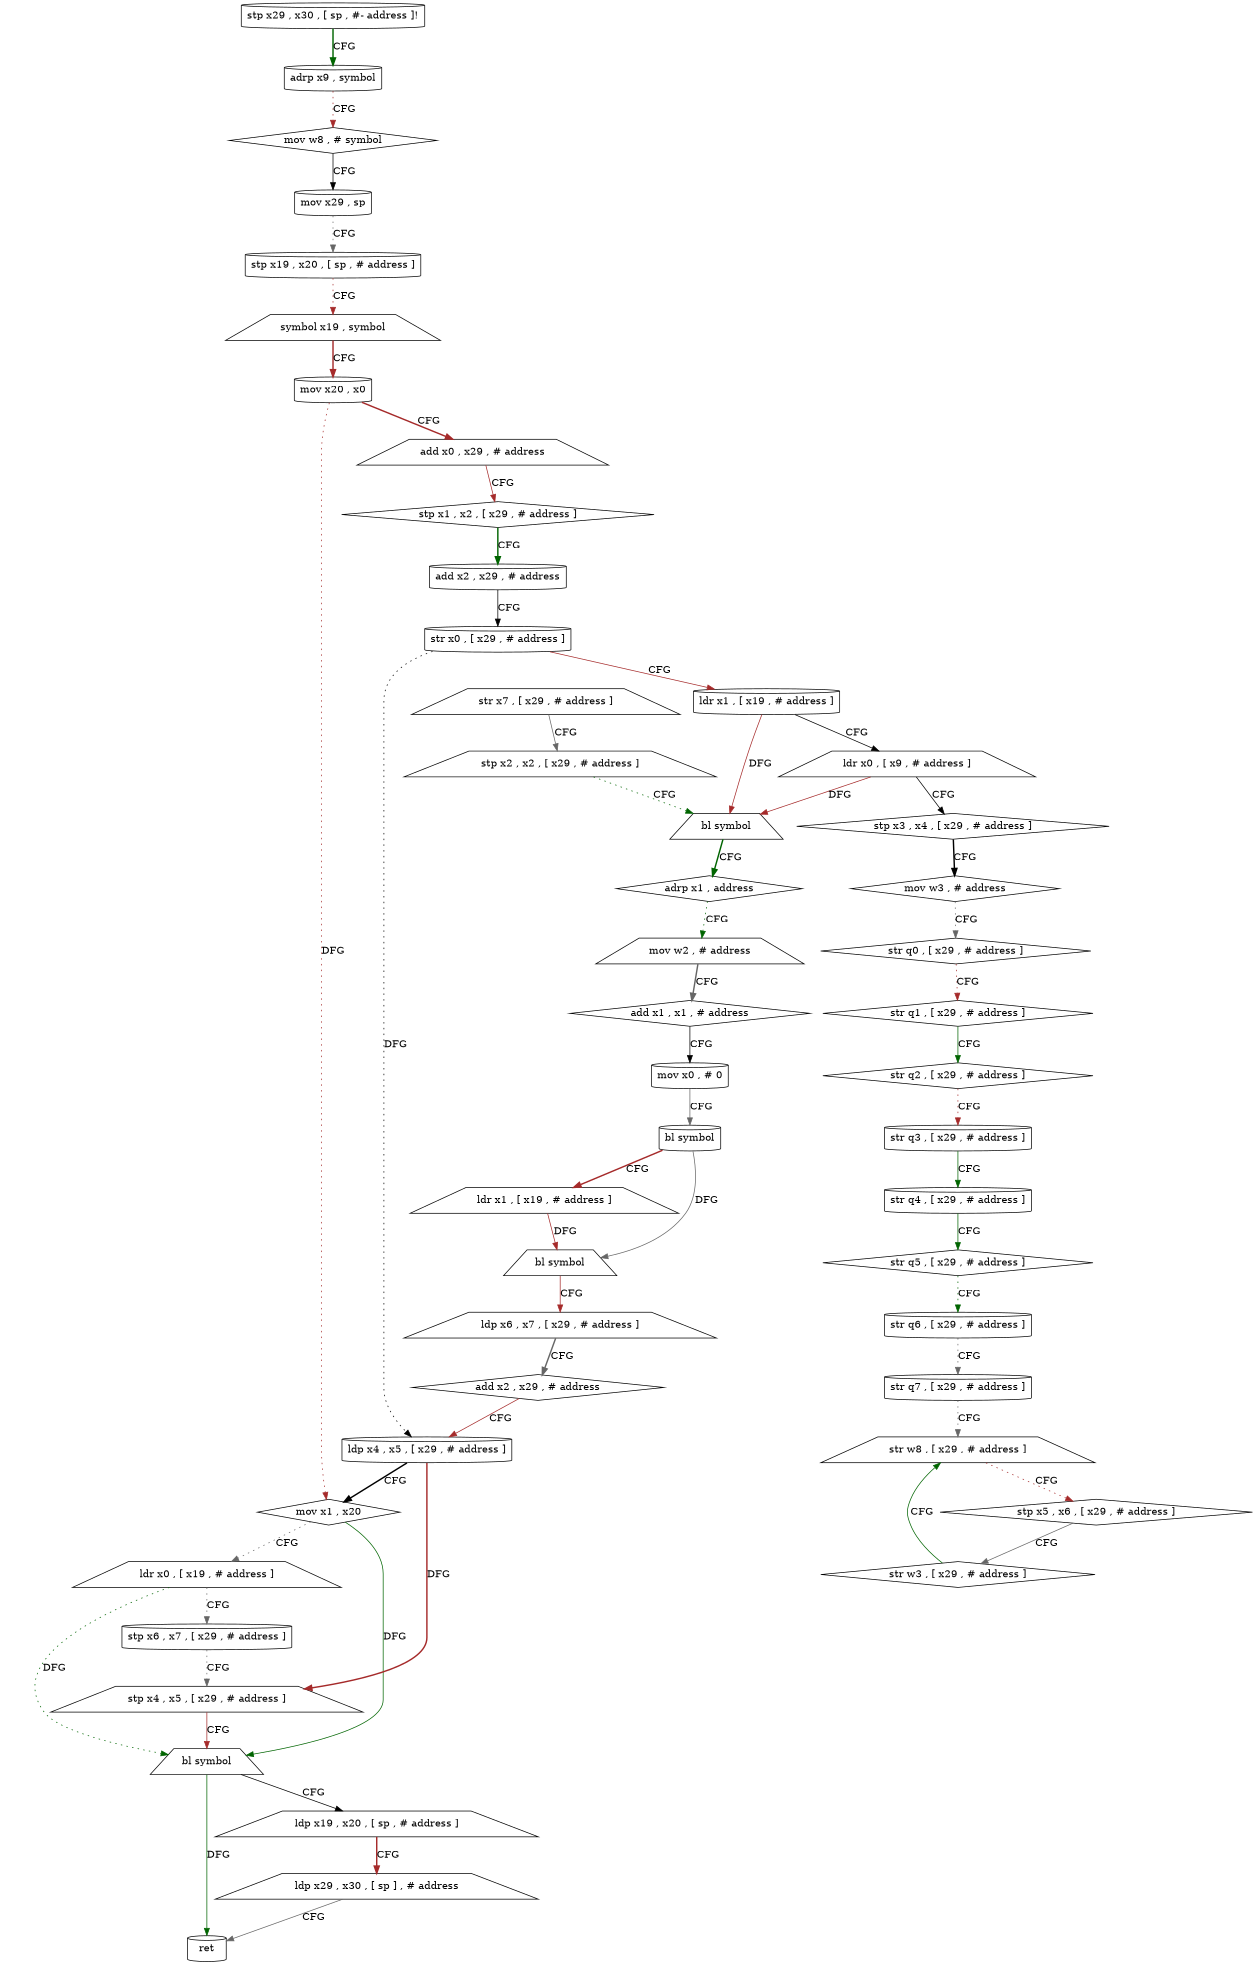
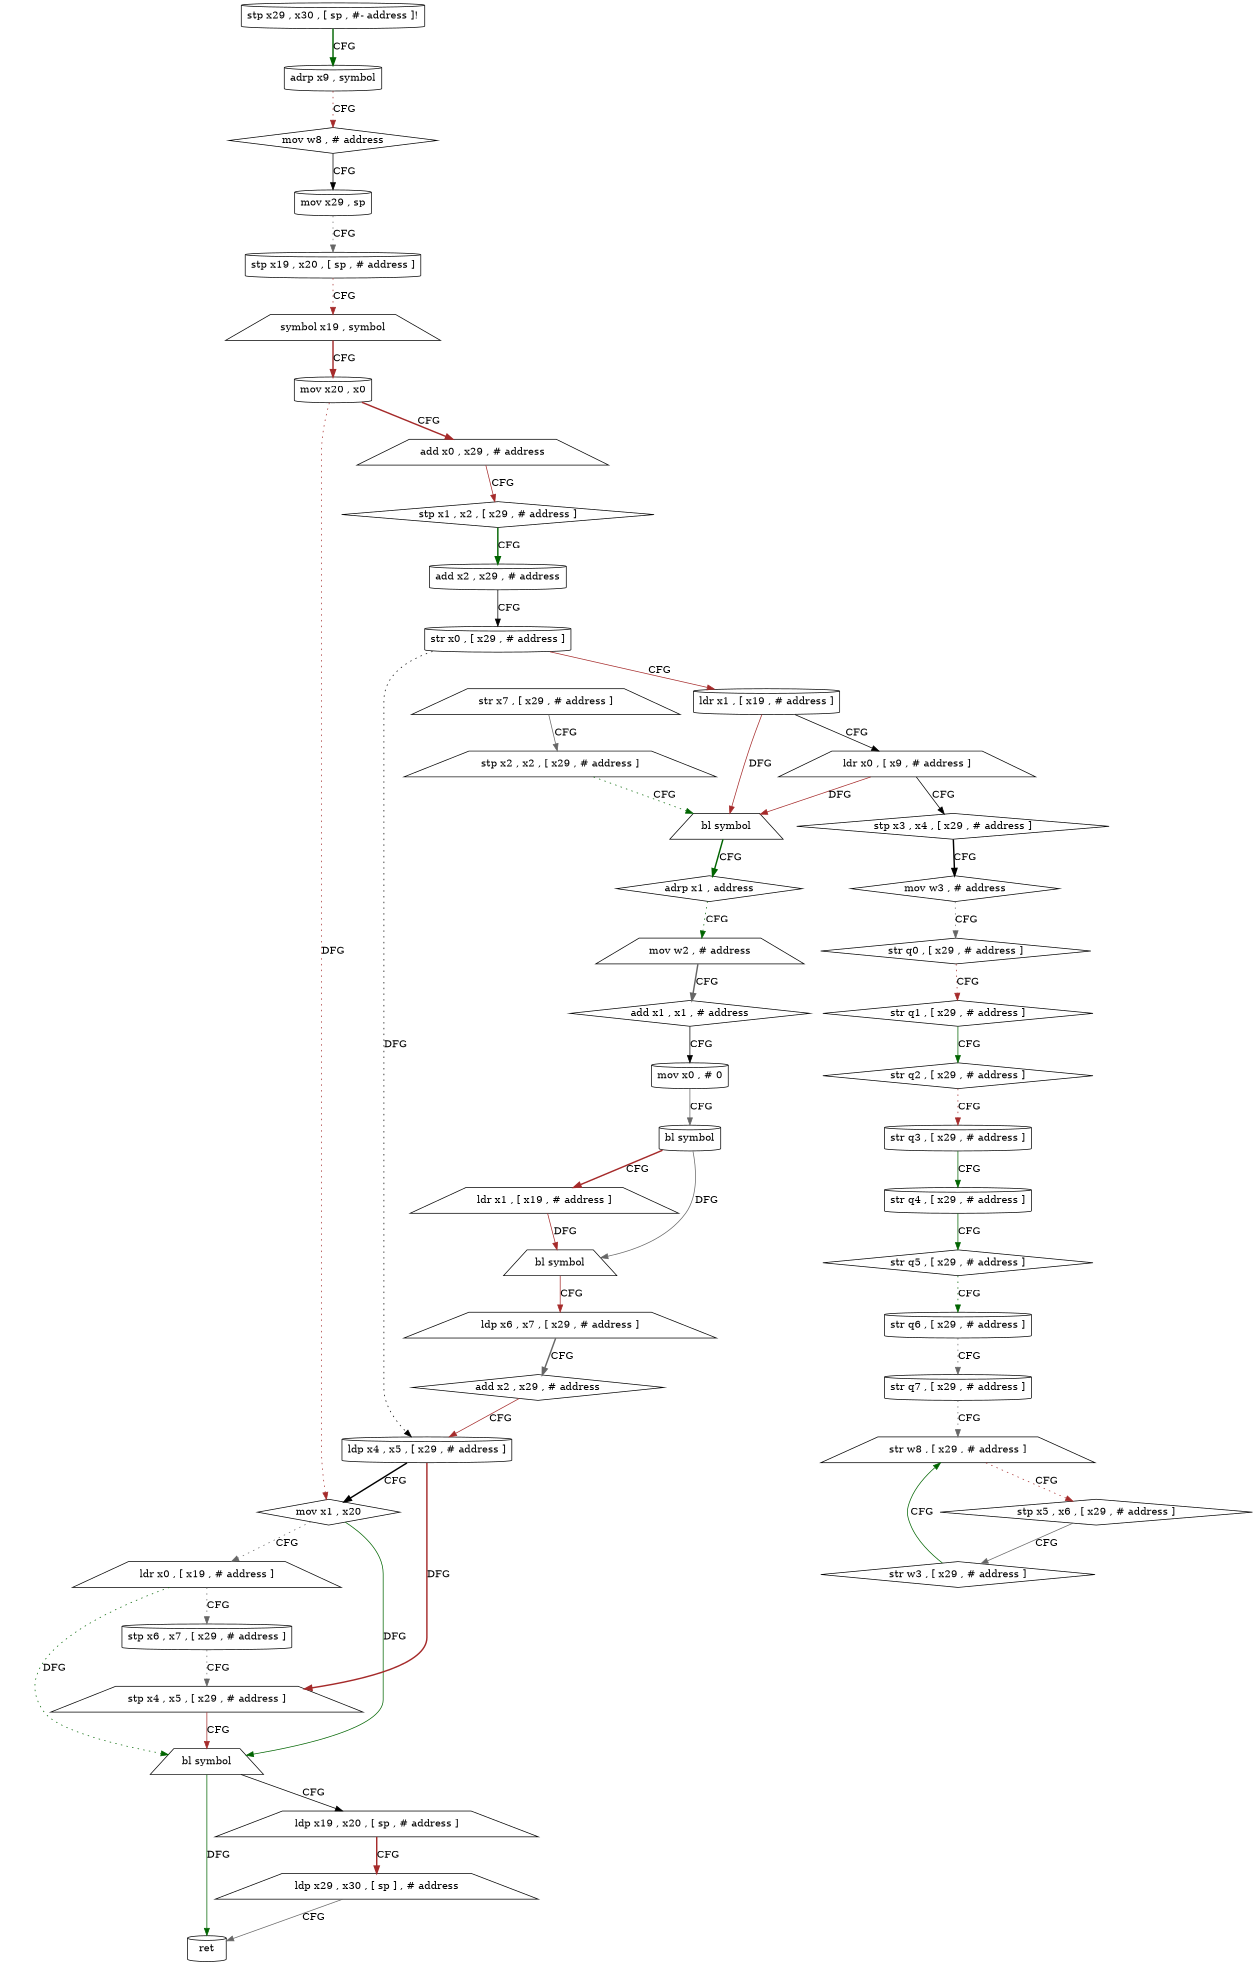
node "mov w8 , # symbol": label "mov w8 , # symbol" -> "mov w8 , # address"
